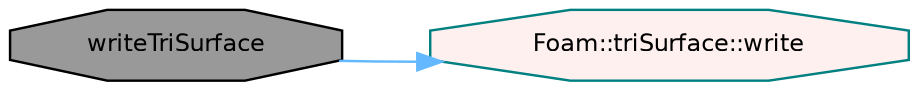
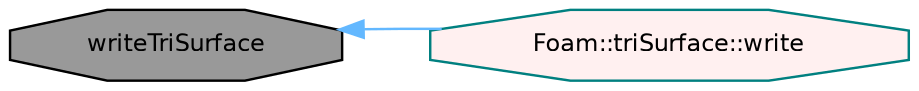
edge "writeTriSurface" -> "Foam::triSurface::write": reversed
